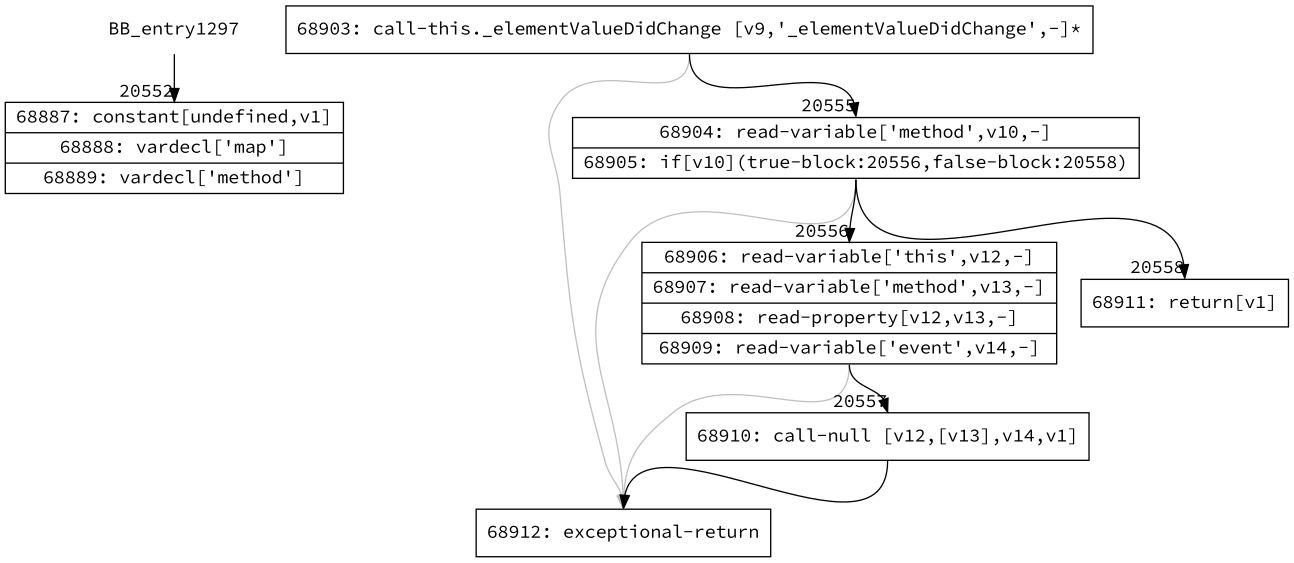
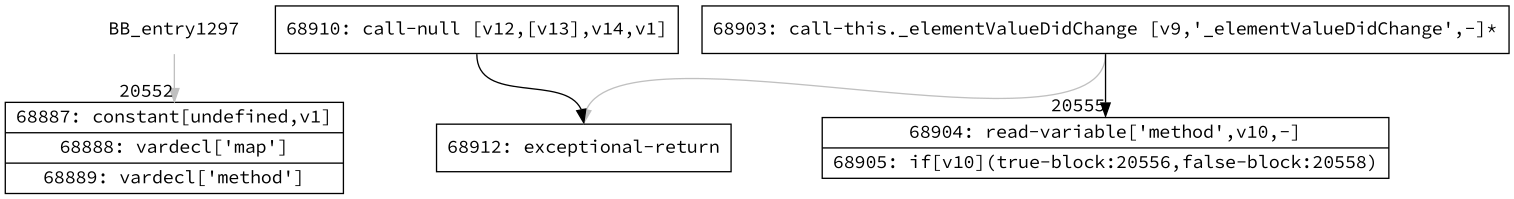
edge "BB_entry1297" -> "68887: constant[undefined,v1]": color black -> gray
edge "68904: read-variable['method',v10,-]" -> "68912: exceptional-return": removed
node "68906: read-variable['this',v12,-]": removed
node "68911: return[v1]": removed
